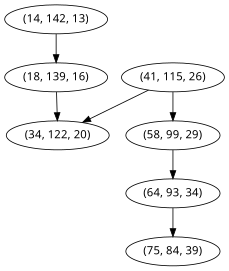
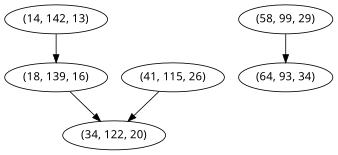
edge "(41, 115, 26)" -> "(58, 99, 29)": removed
node "(75, 84, 39)": removed
